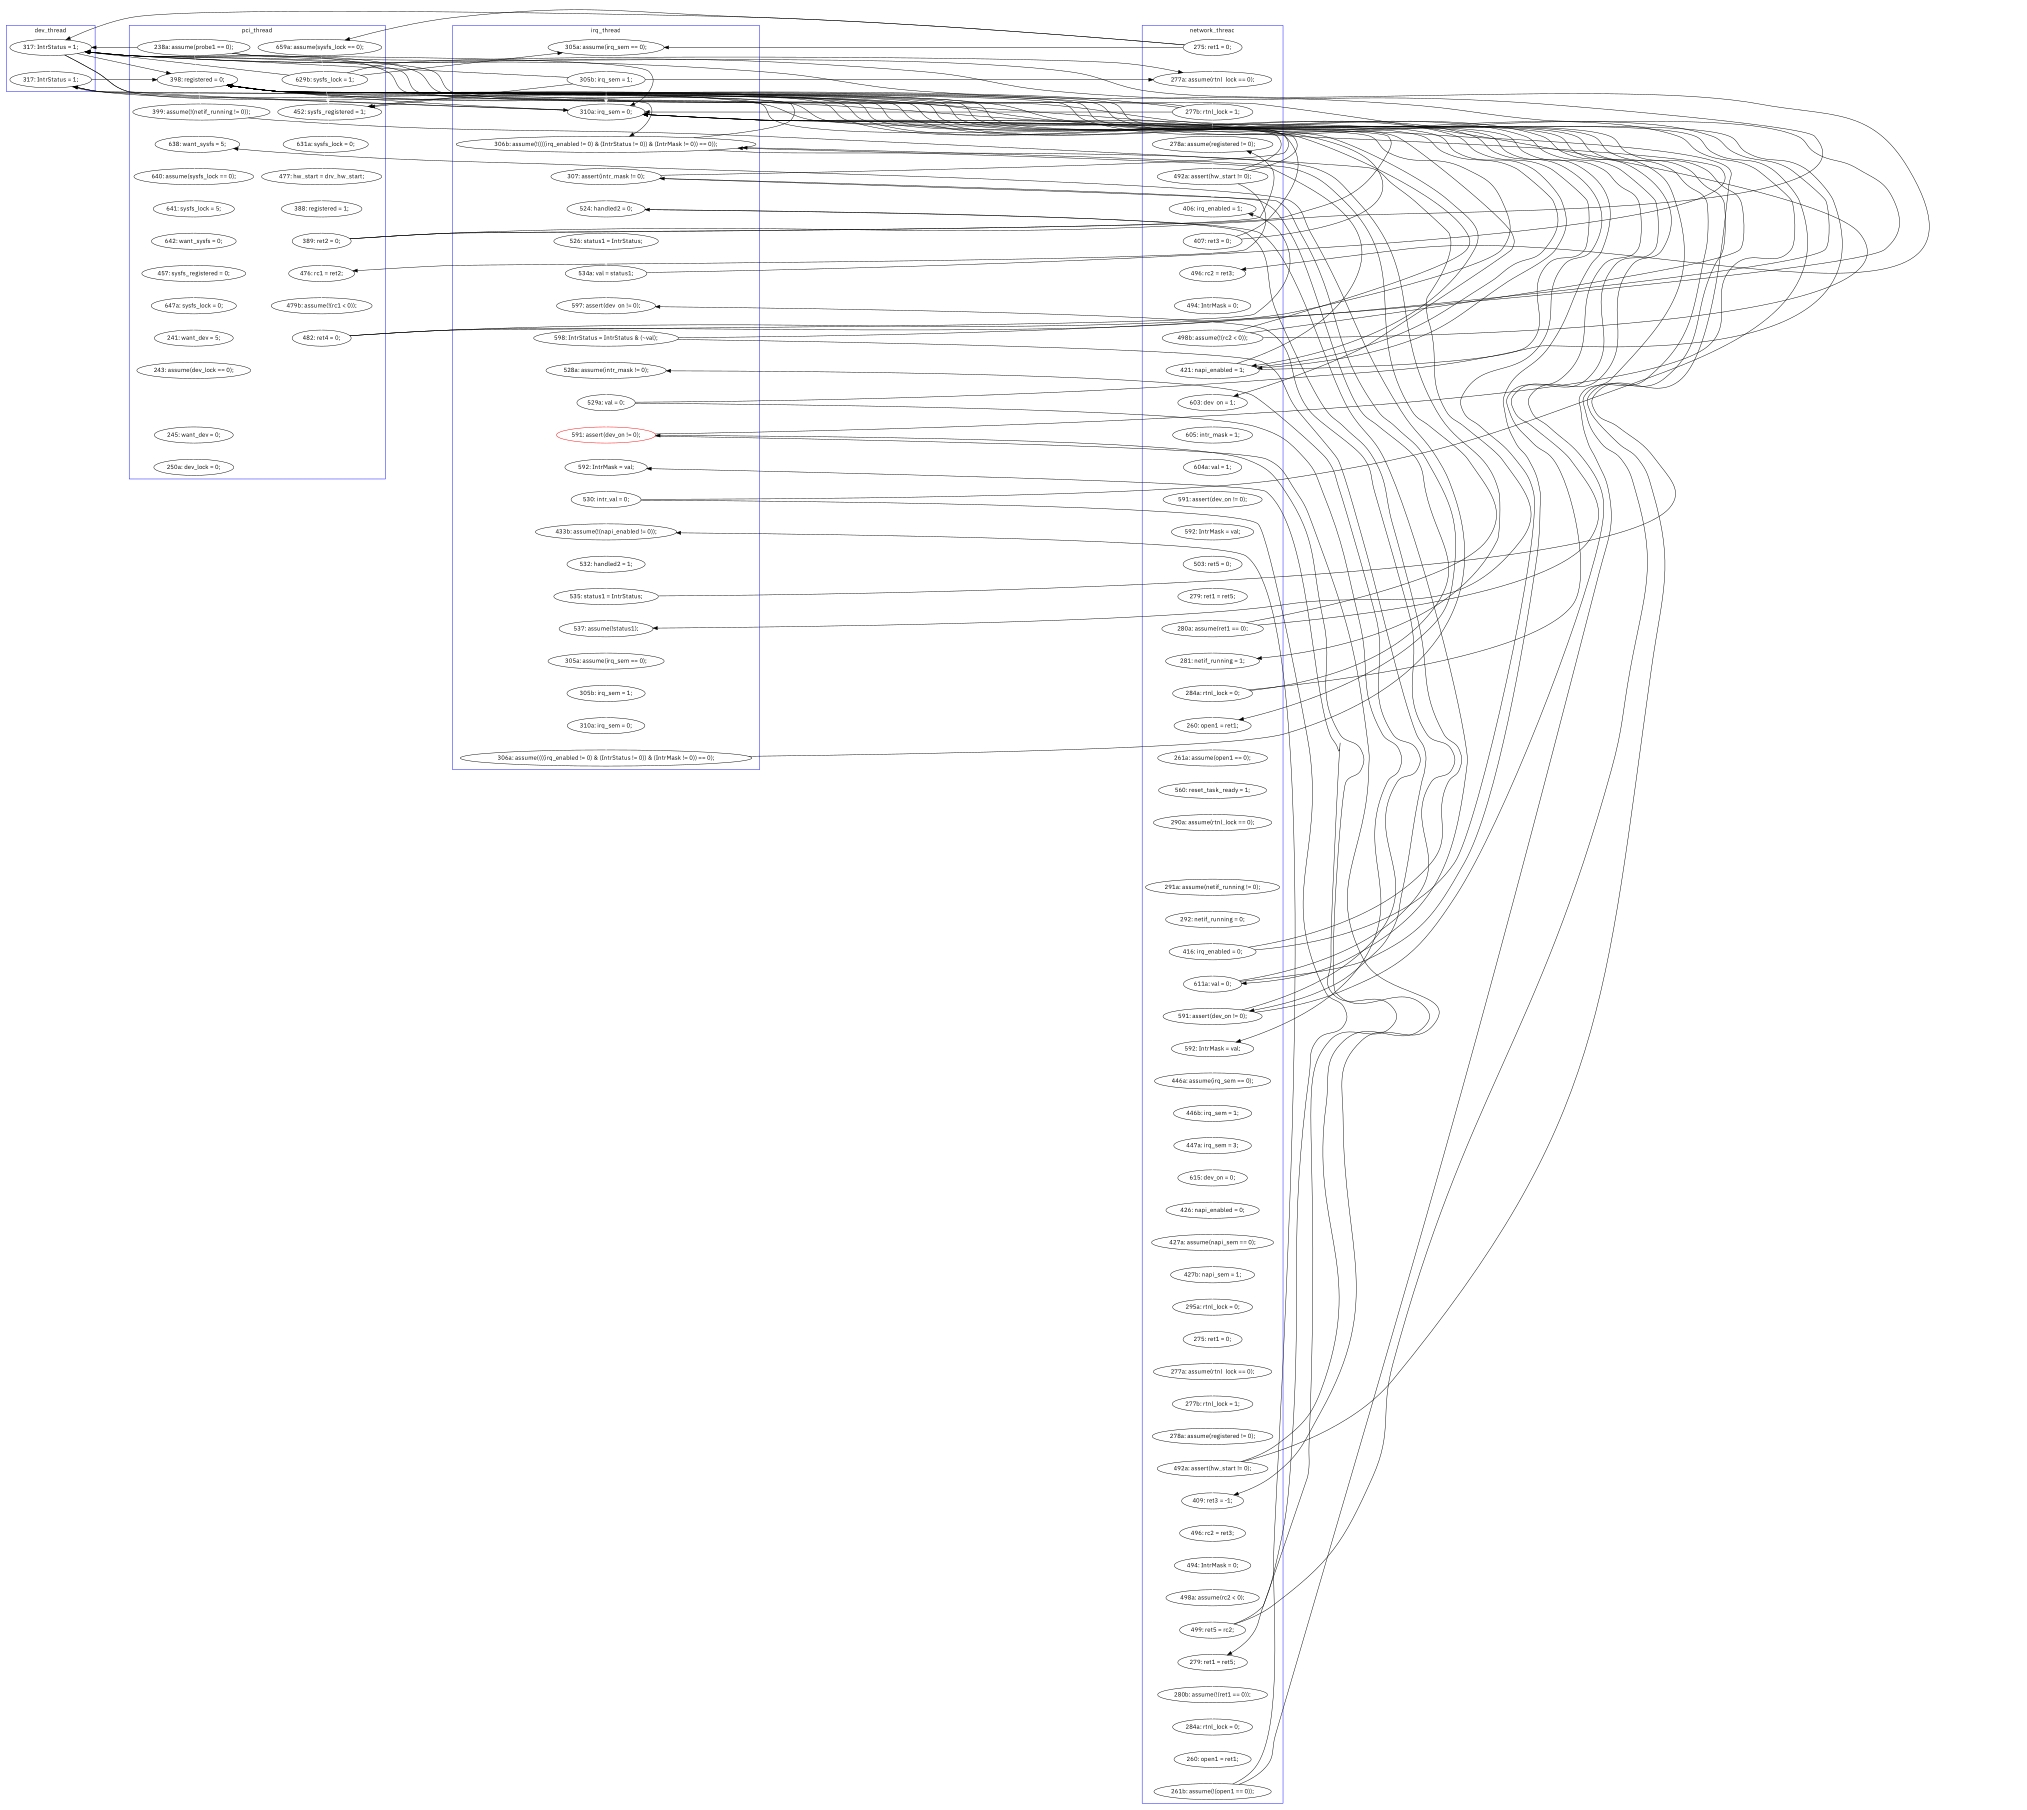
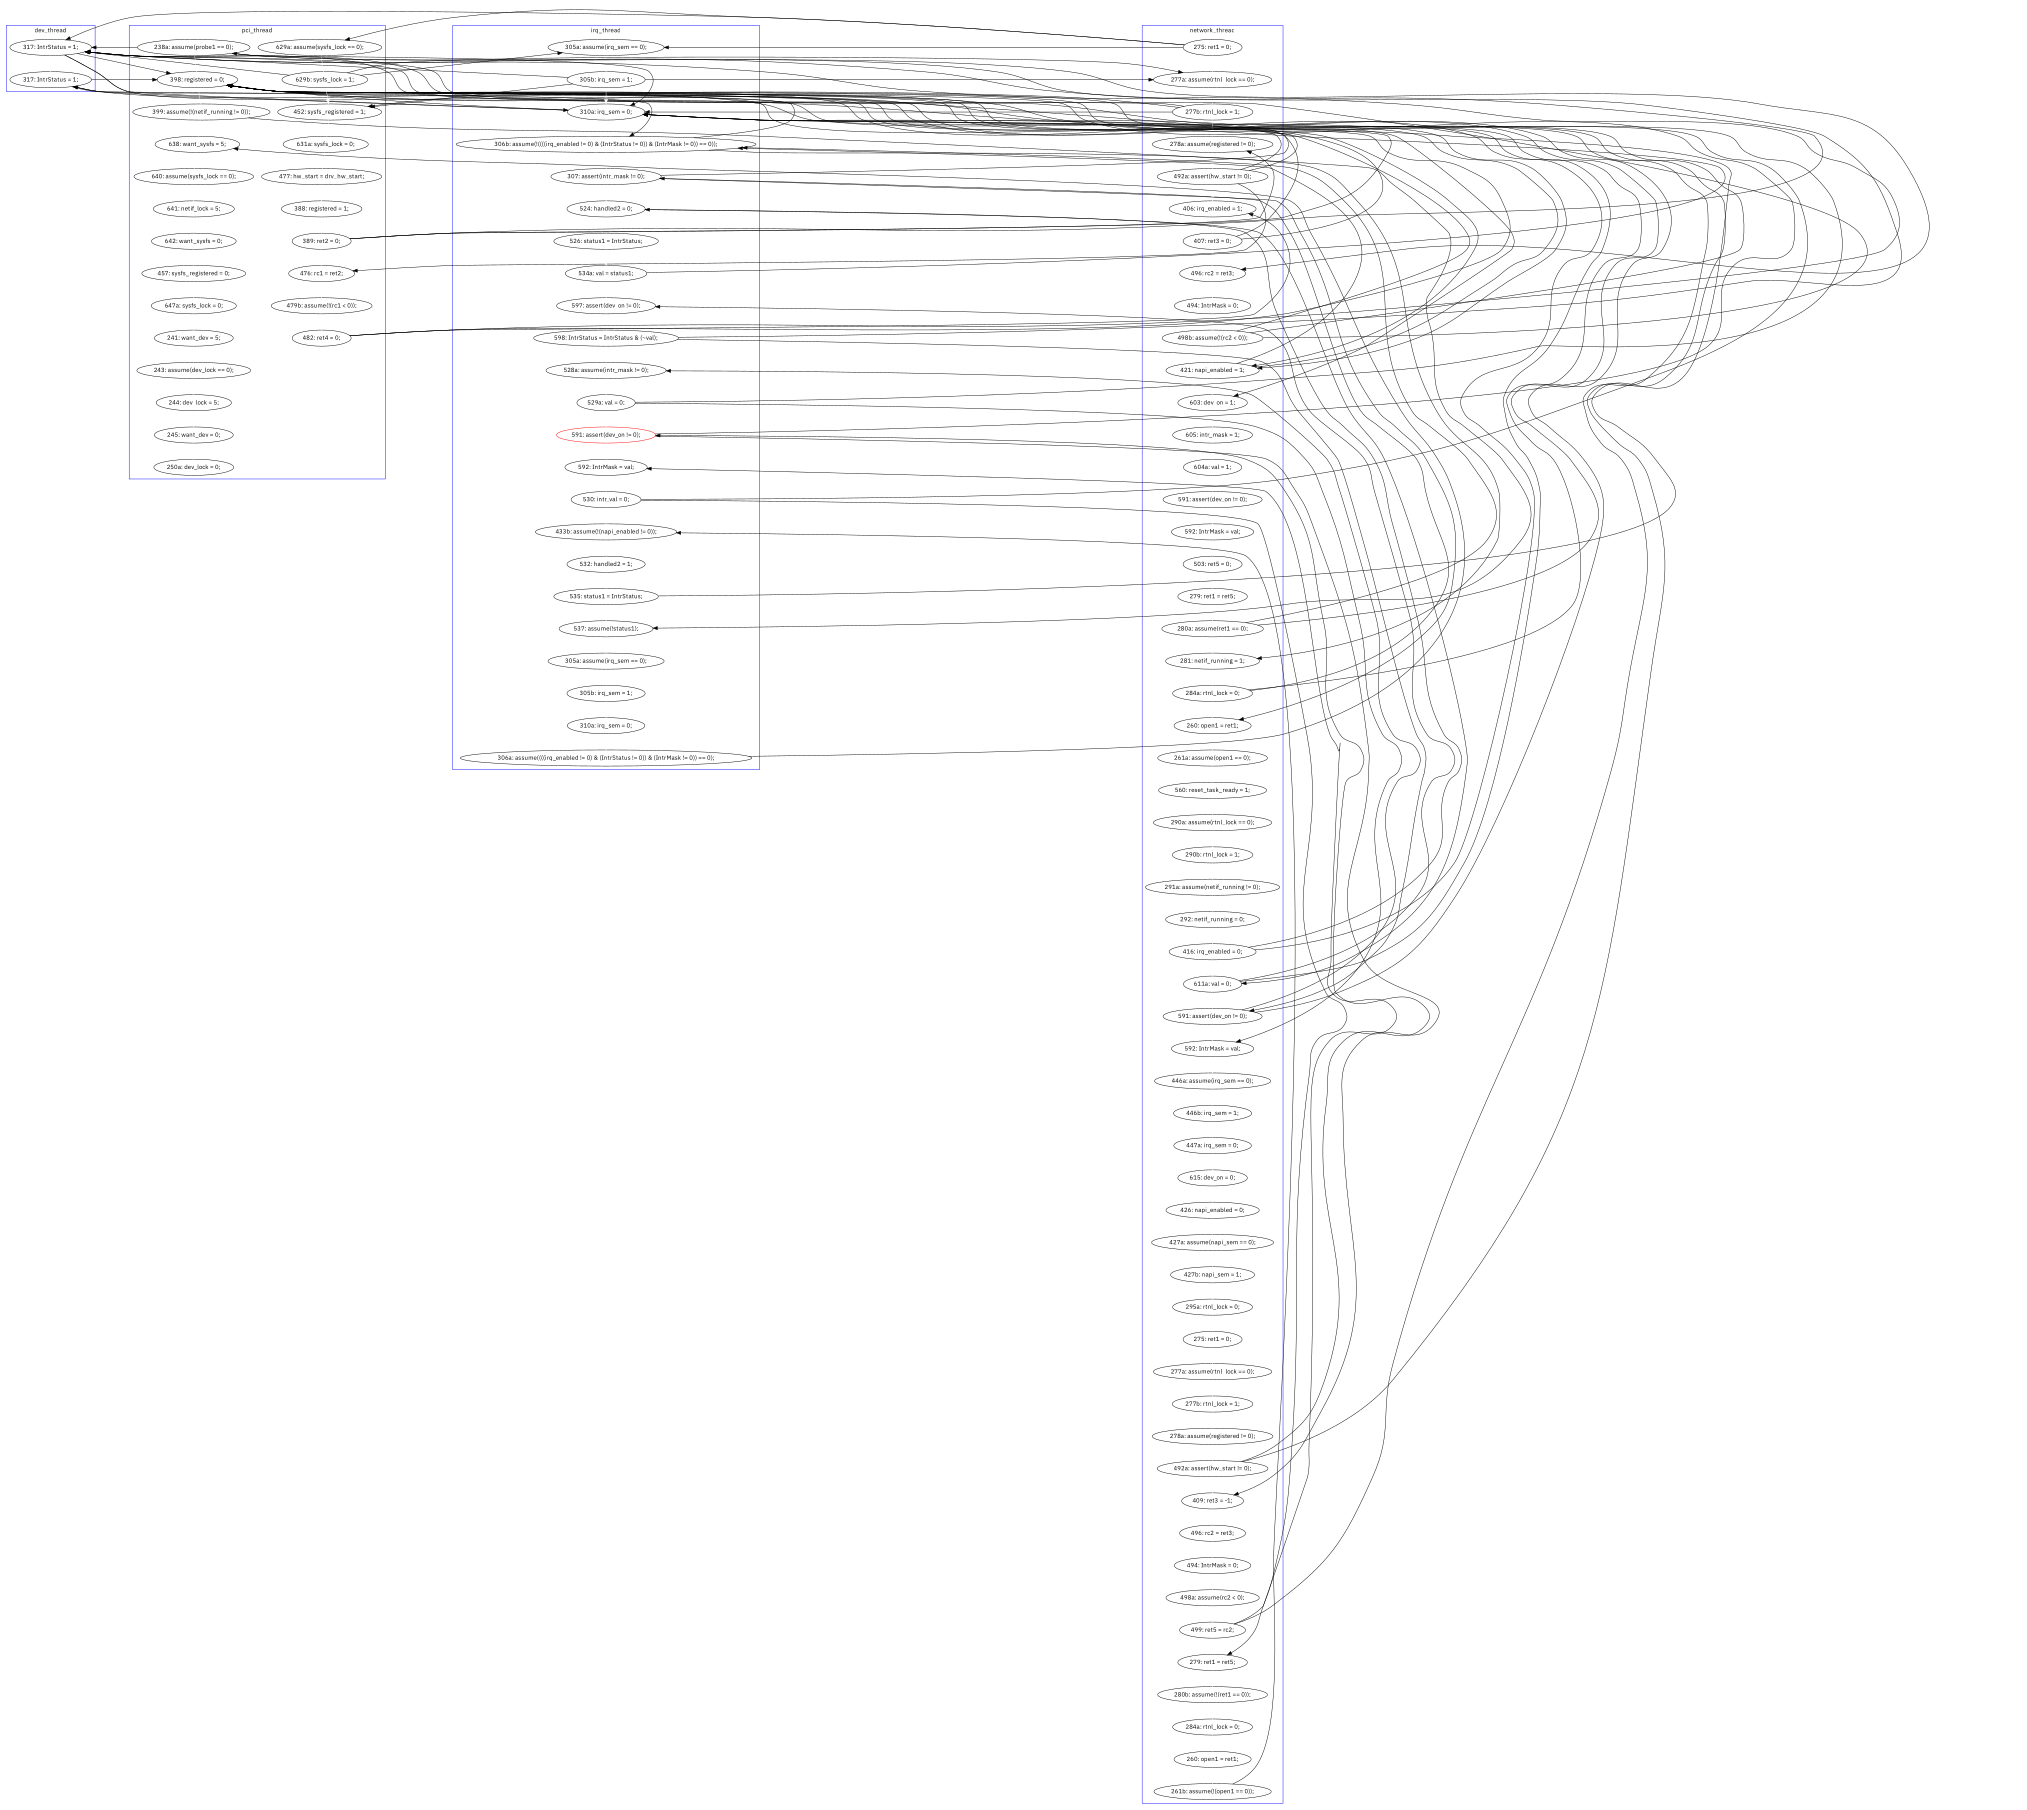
node "659a: assume(sysfs_lock == 0);": label "659a: assume(sysfs_lock == 0);" -> "629a: assume(sysfs_lock == 0);"
edge "421: napi_enabled = 1;" -> "398: registered = 0;": removed
edge "598: IntrStatus = IntrStatus & (~val);" -> "398: registered = 0;": now "598: IntrStatus = IntrStatus & (~val);" -> "238a: assume(probe1 == 0);"
node "641: sysfs_lock = 5;": label "641: sysfs_lock = 5;" -> "641: netif_lock = 5;"
edge "261b: assume(!(open1 == 0));" -> "398: registered = 0;": removed
node "244: dev_lock = 5;": added
node "290b: rtnl_lock = 1;": added
node "447a: irq_sem = 3;": label "447a: irq_sem = 3;" -> "447a: irq_sem = 0;"
